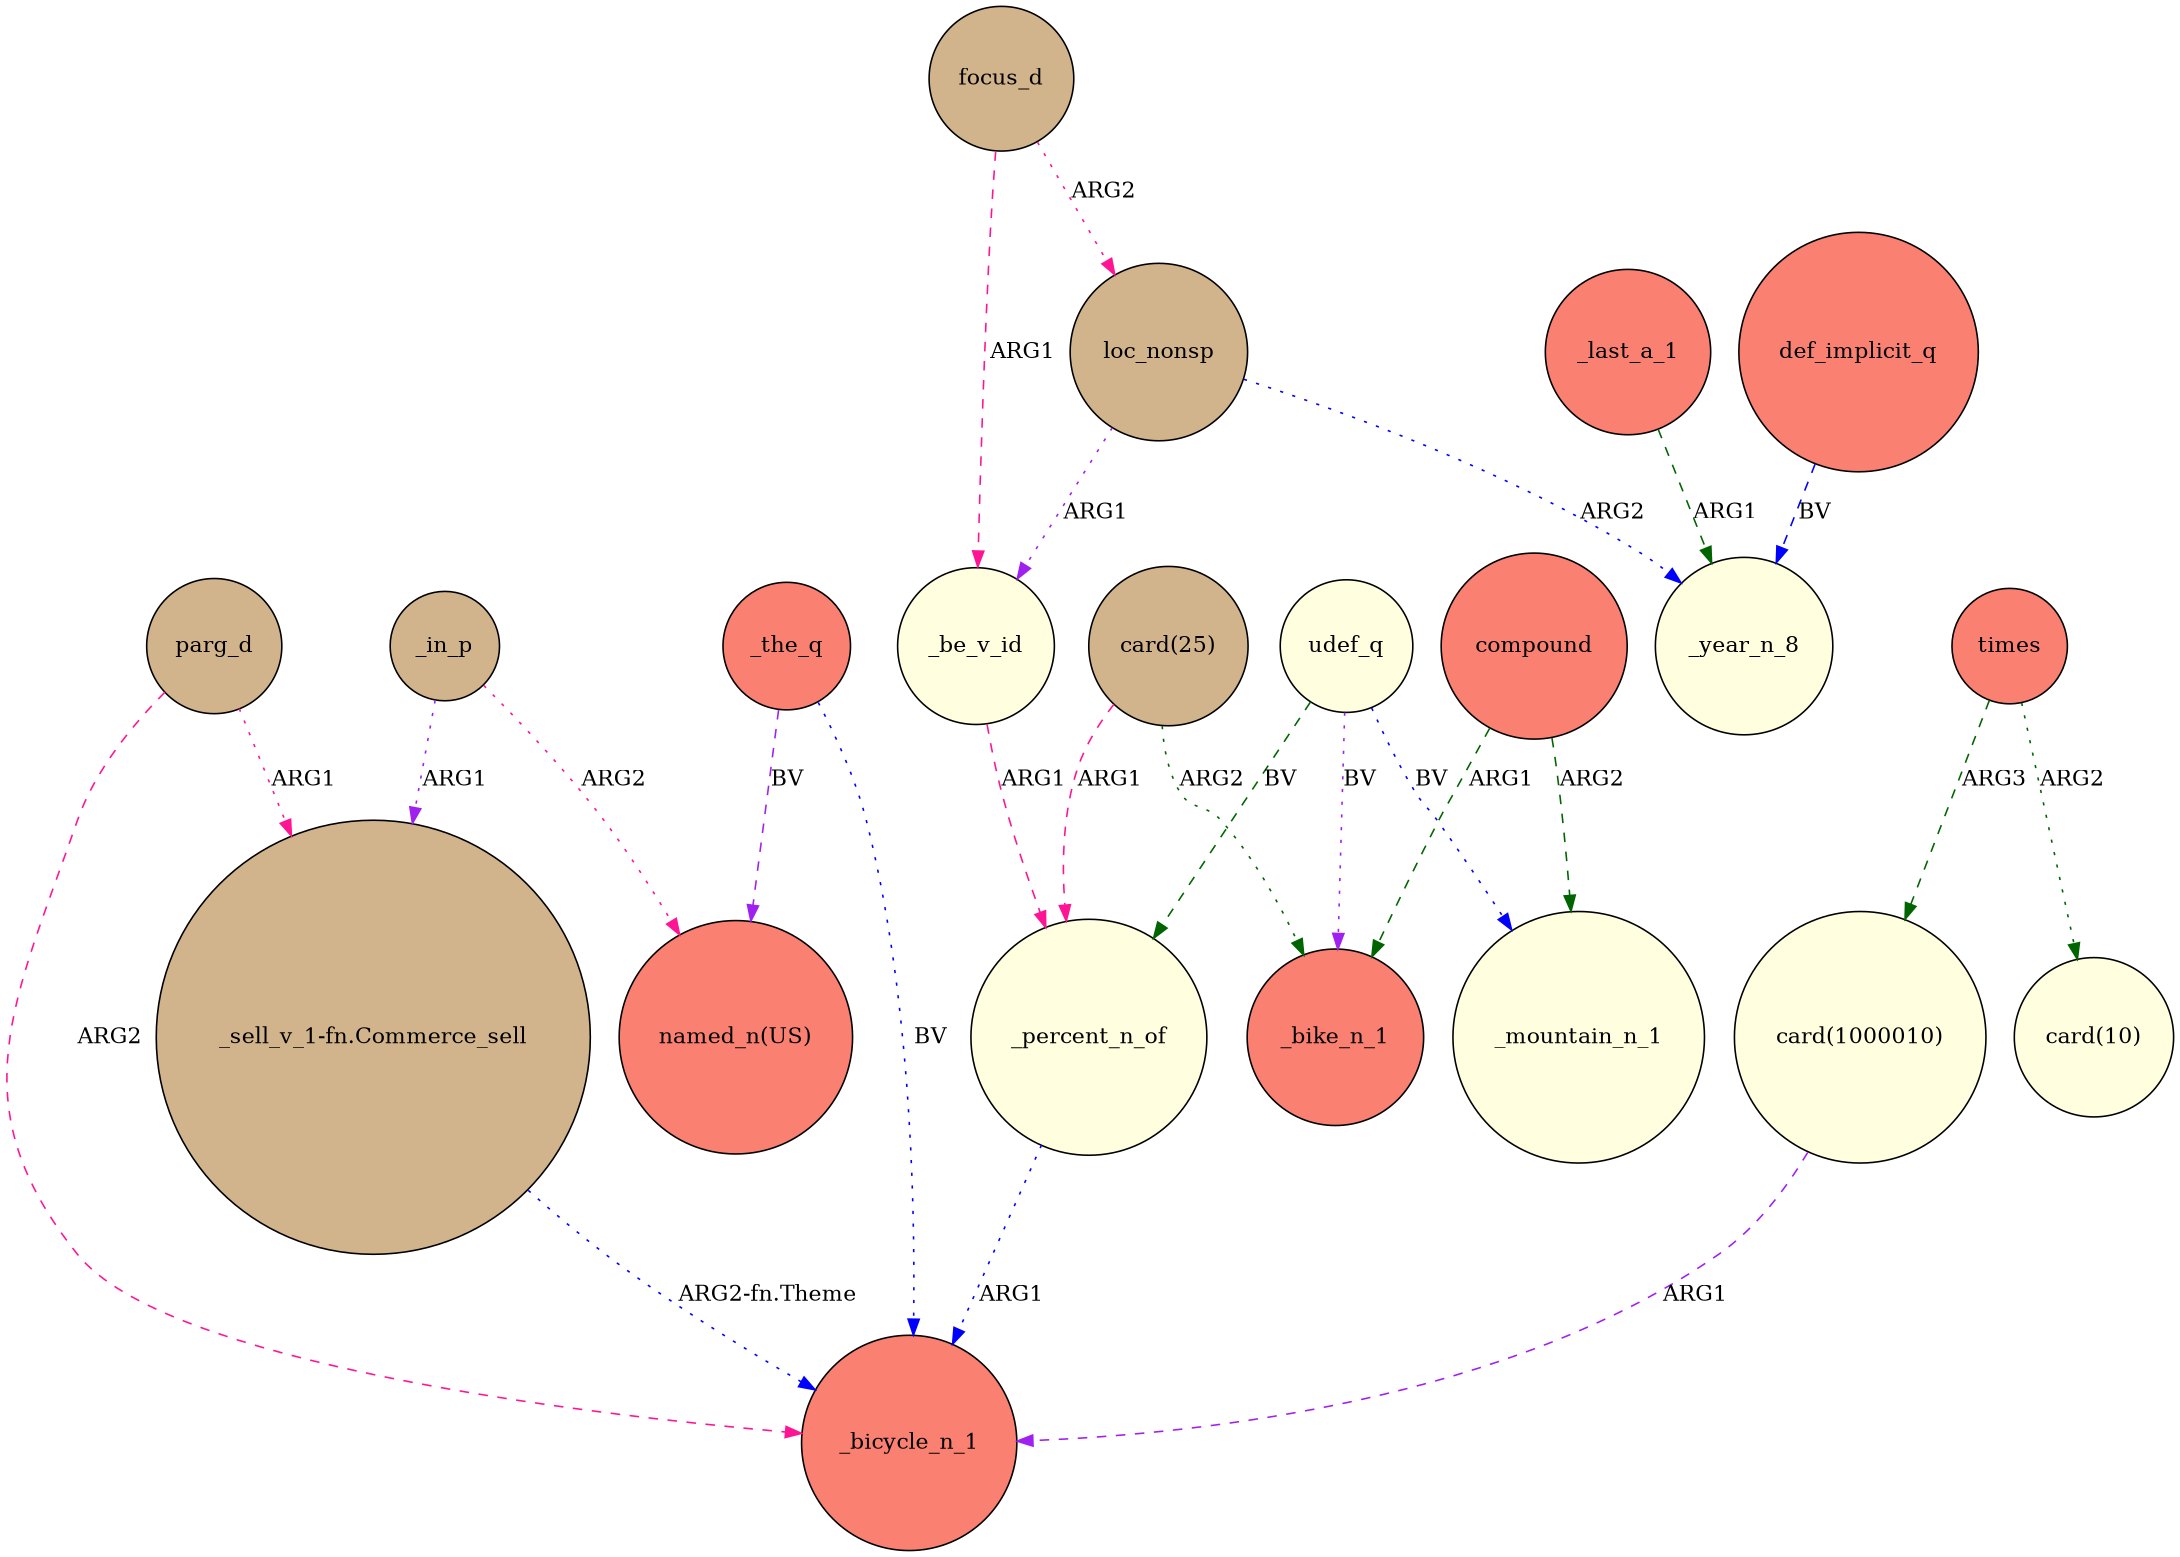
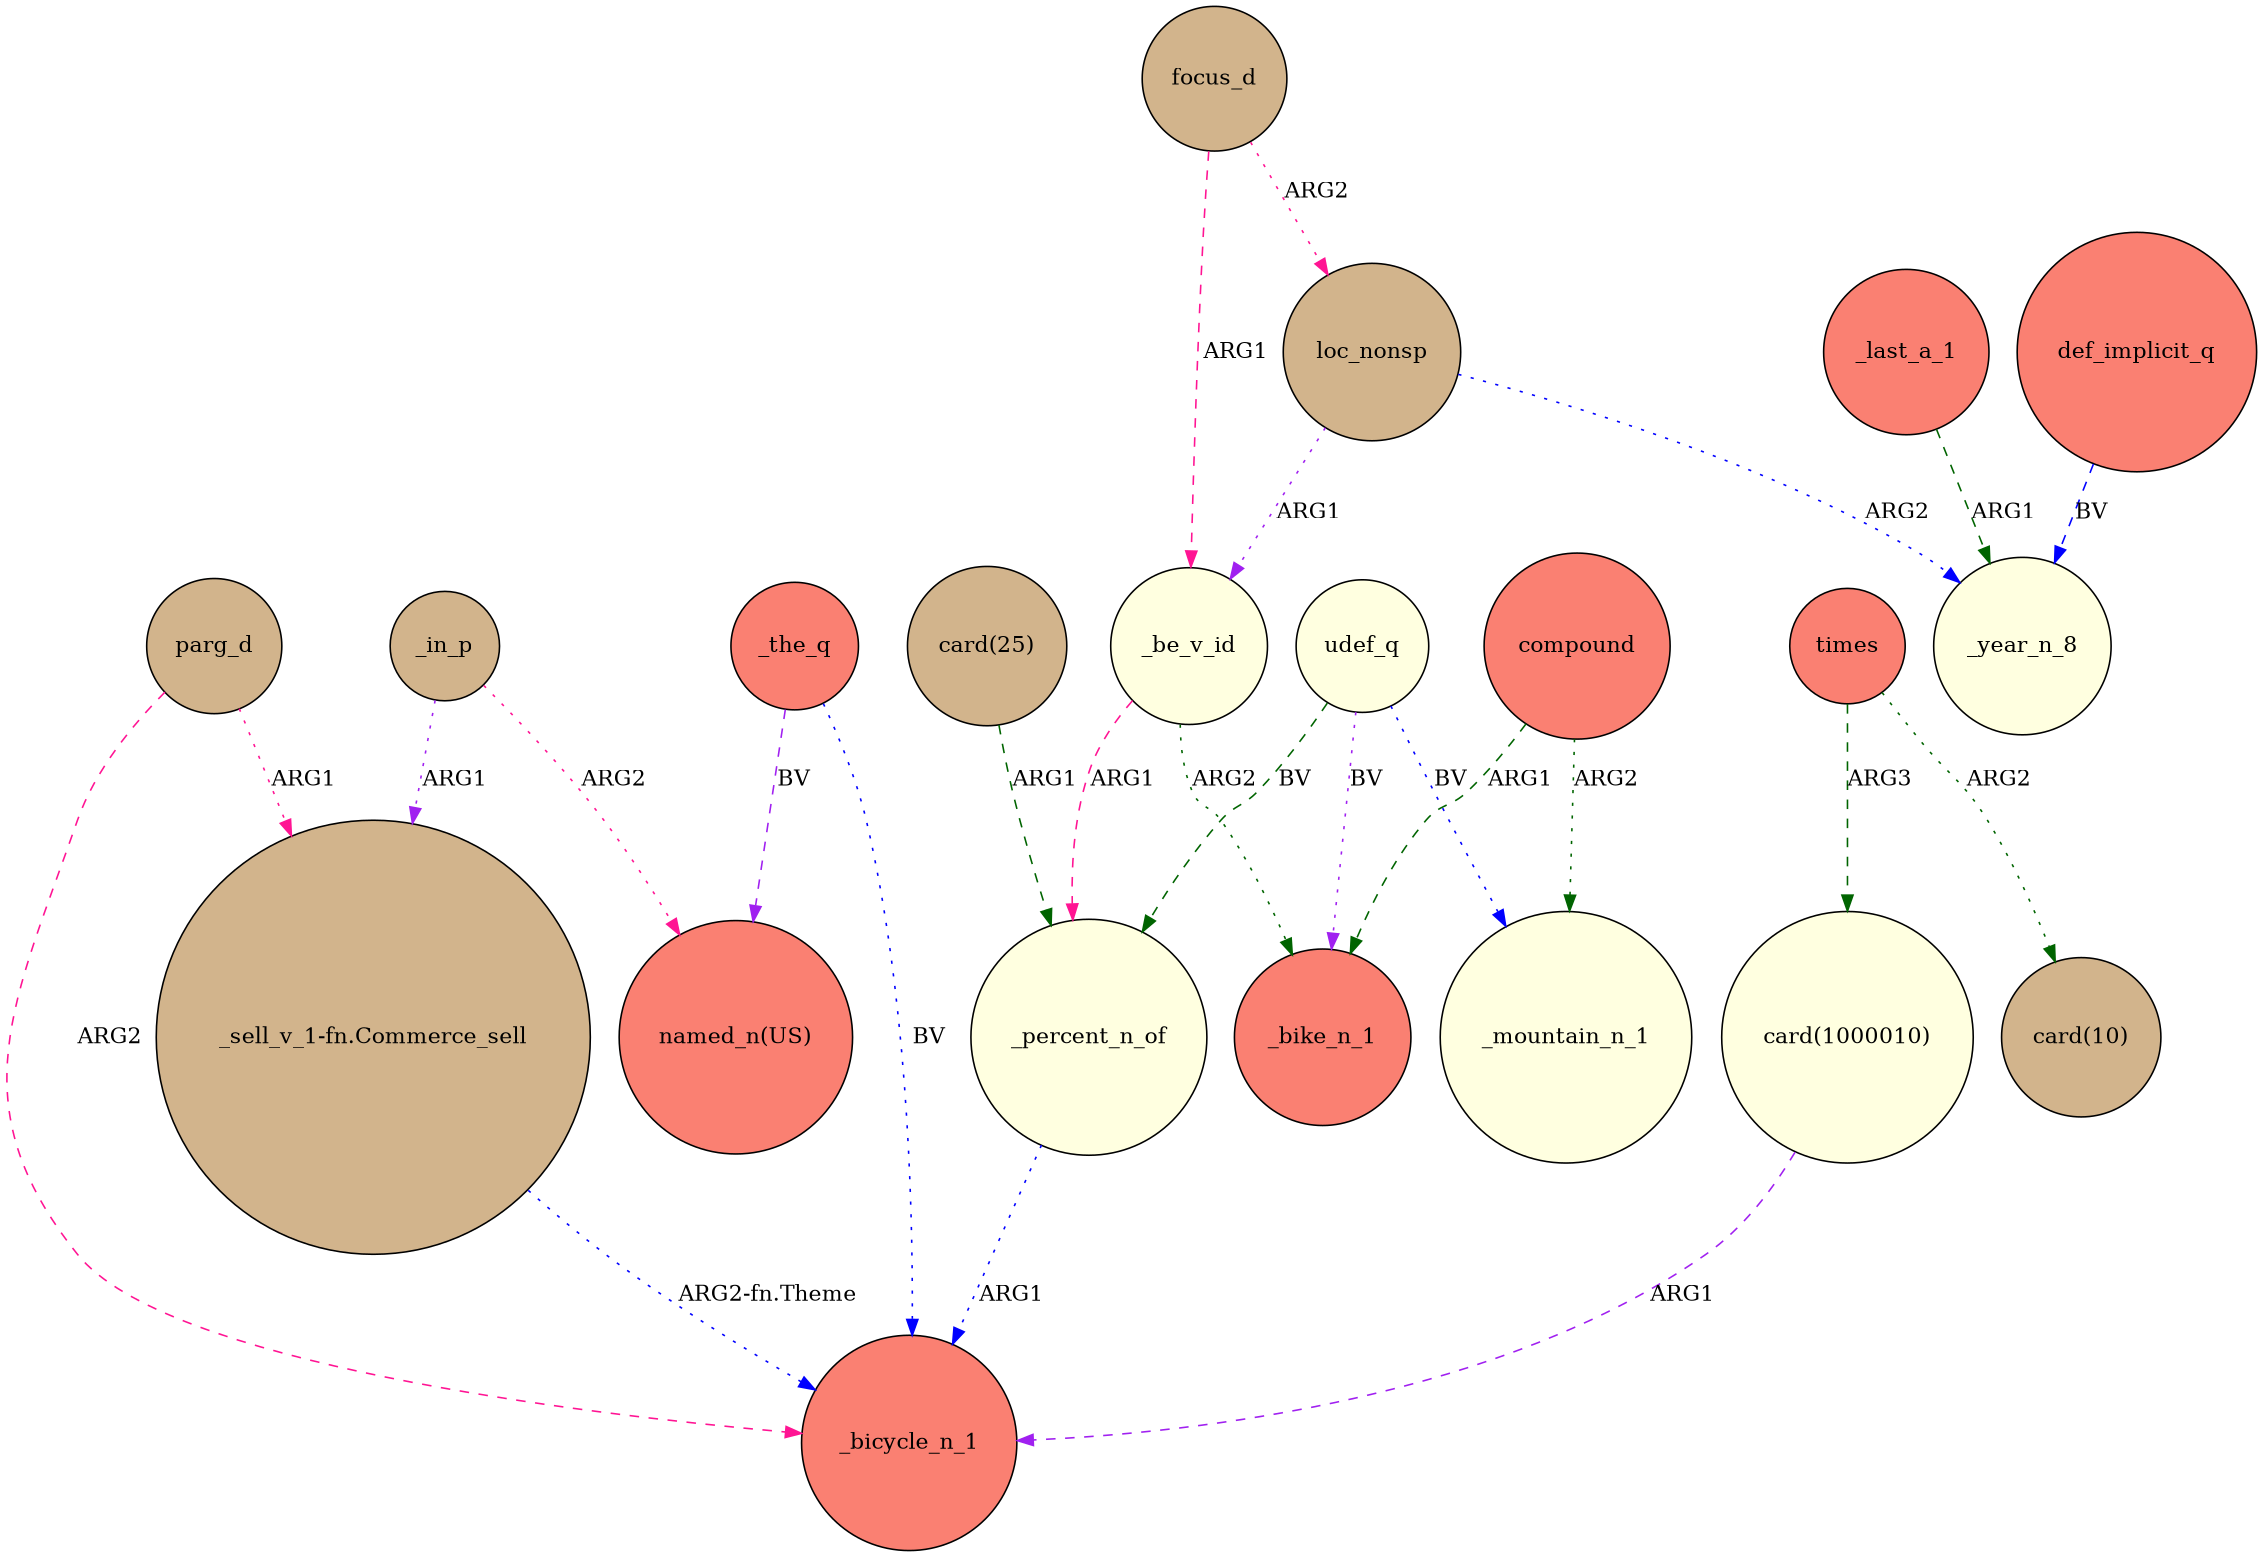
edge "card(25)" -> "_percent_n_of": color deeppink -> darkgreen
edge "compound" -> "_mountain_n_1": style dashed -> dotted
edge "card(25)" -> "_bike_n_1": now "_be_v_id" -> "_bike_n_1"
node "card(10)": fillcolor lightyellow -> tan
